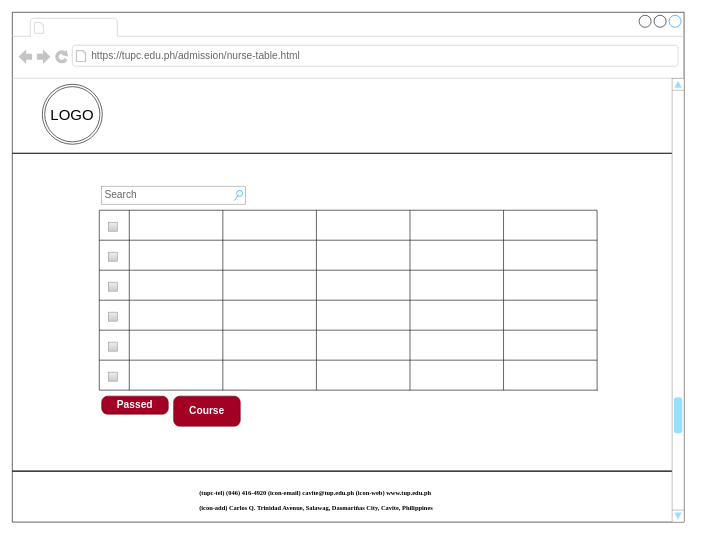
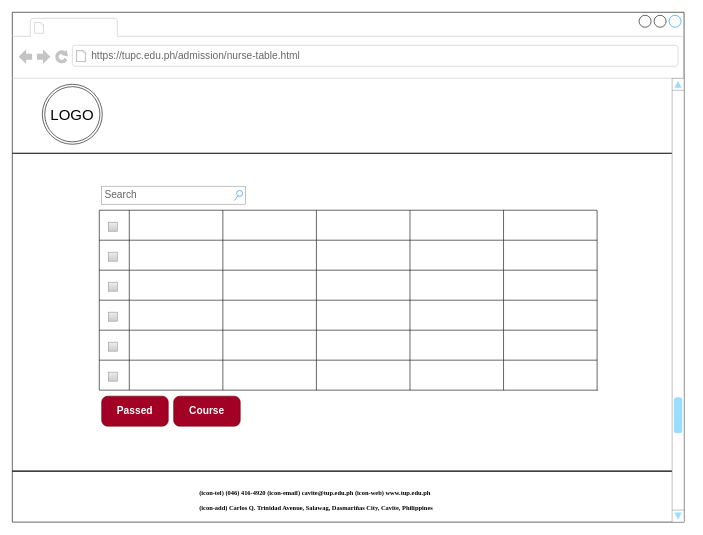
node "Passed": size 67x18 -> 67x30
node "(tupc-tel) (046) 416-4920 (icon-email) cavite@tup.edu.ph (icon-web) www.tup.edu.ph (icon-add) Carlos Q. Trinidad Avenue, Salawag, Dasmariñas City, Cavite, Philippines": label "(tupc-tel) (046) 416-4920 (icon-email) cavite@tup.edu.ph (icon-web) www.tup.edu.ph (icon-add) Carlos Q. Trinidad Avenue, Salawag, Dasmariñas City, Cavite, Philippines" -> "(icon-tel) (046) 416-4920 (icon-email) cavite@tup.edu.ph (icon-web) www.tup.edu.ph (icon-add) Carlos Q. Trinidad Avenue, Salawag, Dasmariñas City, Cavite, Philippines"
